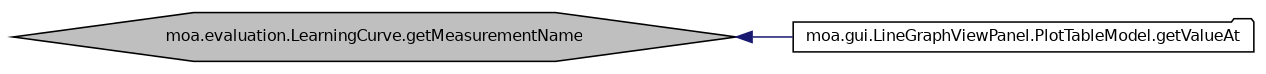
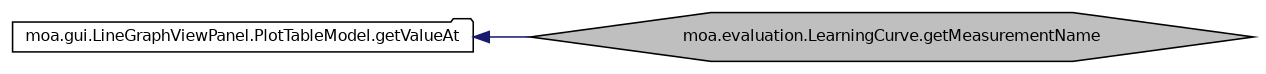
edge "moa.gui.LineGraphViewPanel.PlotTableModel.getValueAt" -> "moa.evaluation.LearningCurve.getMeasurementName": reversed
